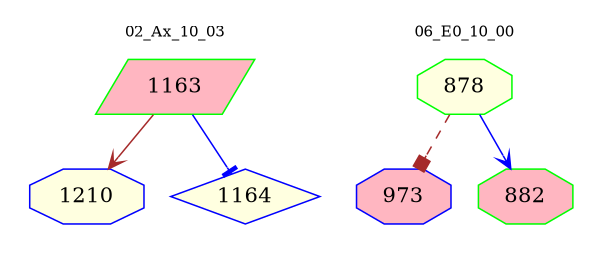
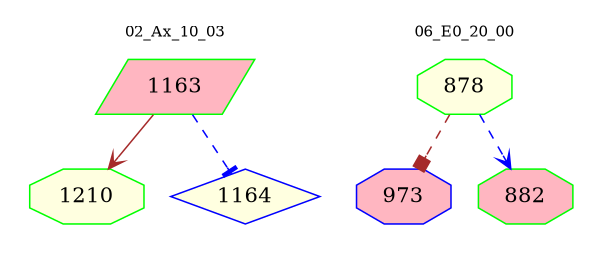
cluster "06_E0_10_00": label "06_E0_10_00" -> "06_E0_20_00"
edge "878" -> "882": style solid -> dashed
edge "1163" -> "1164": style solid -> dashed
node "1210": color blue -> green
